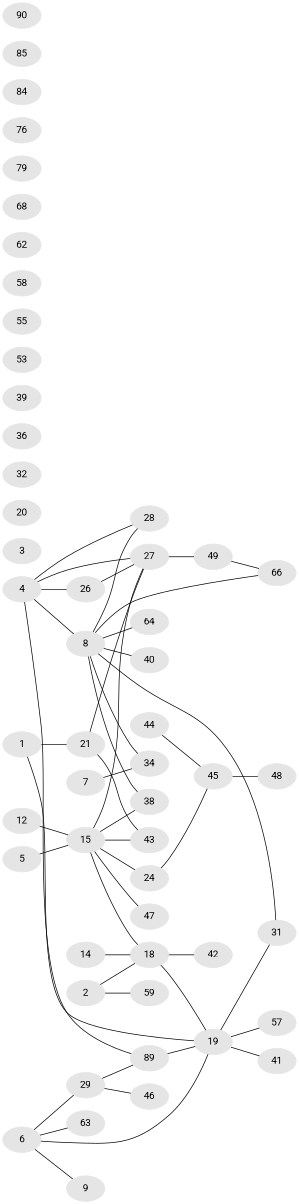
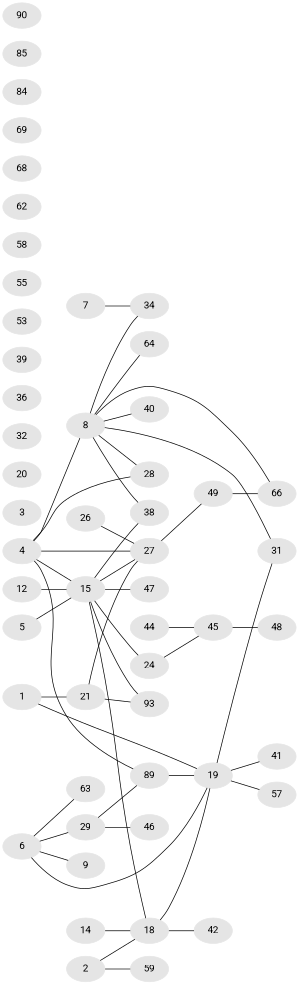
node "76": removed
node "79": label "79" -> "69"
edge "4" -- "26": now "4" -- "15"
node "43": label "43" -> "93"
